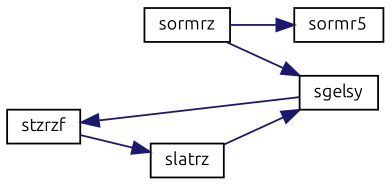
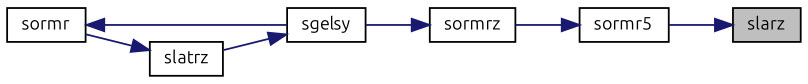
node "slarz": added
edge "sormrz" -> "sgelsy": reversed
node "stzrzf": label "stzrzf" -> "sormr"
